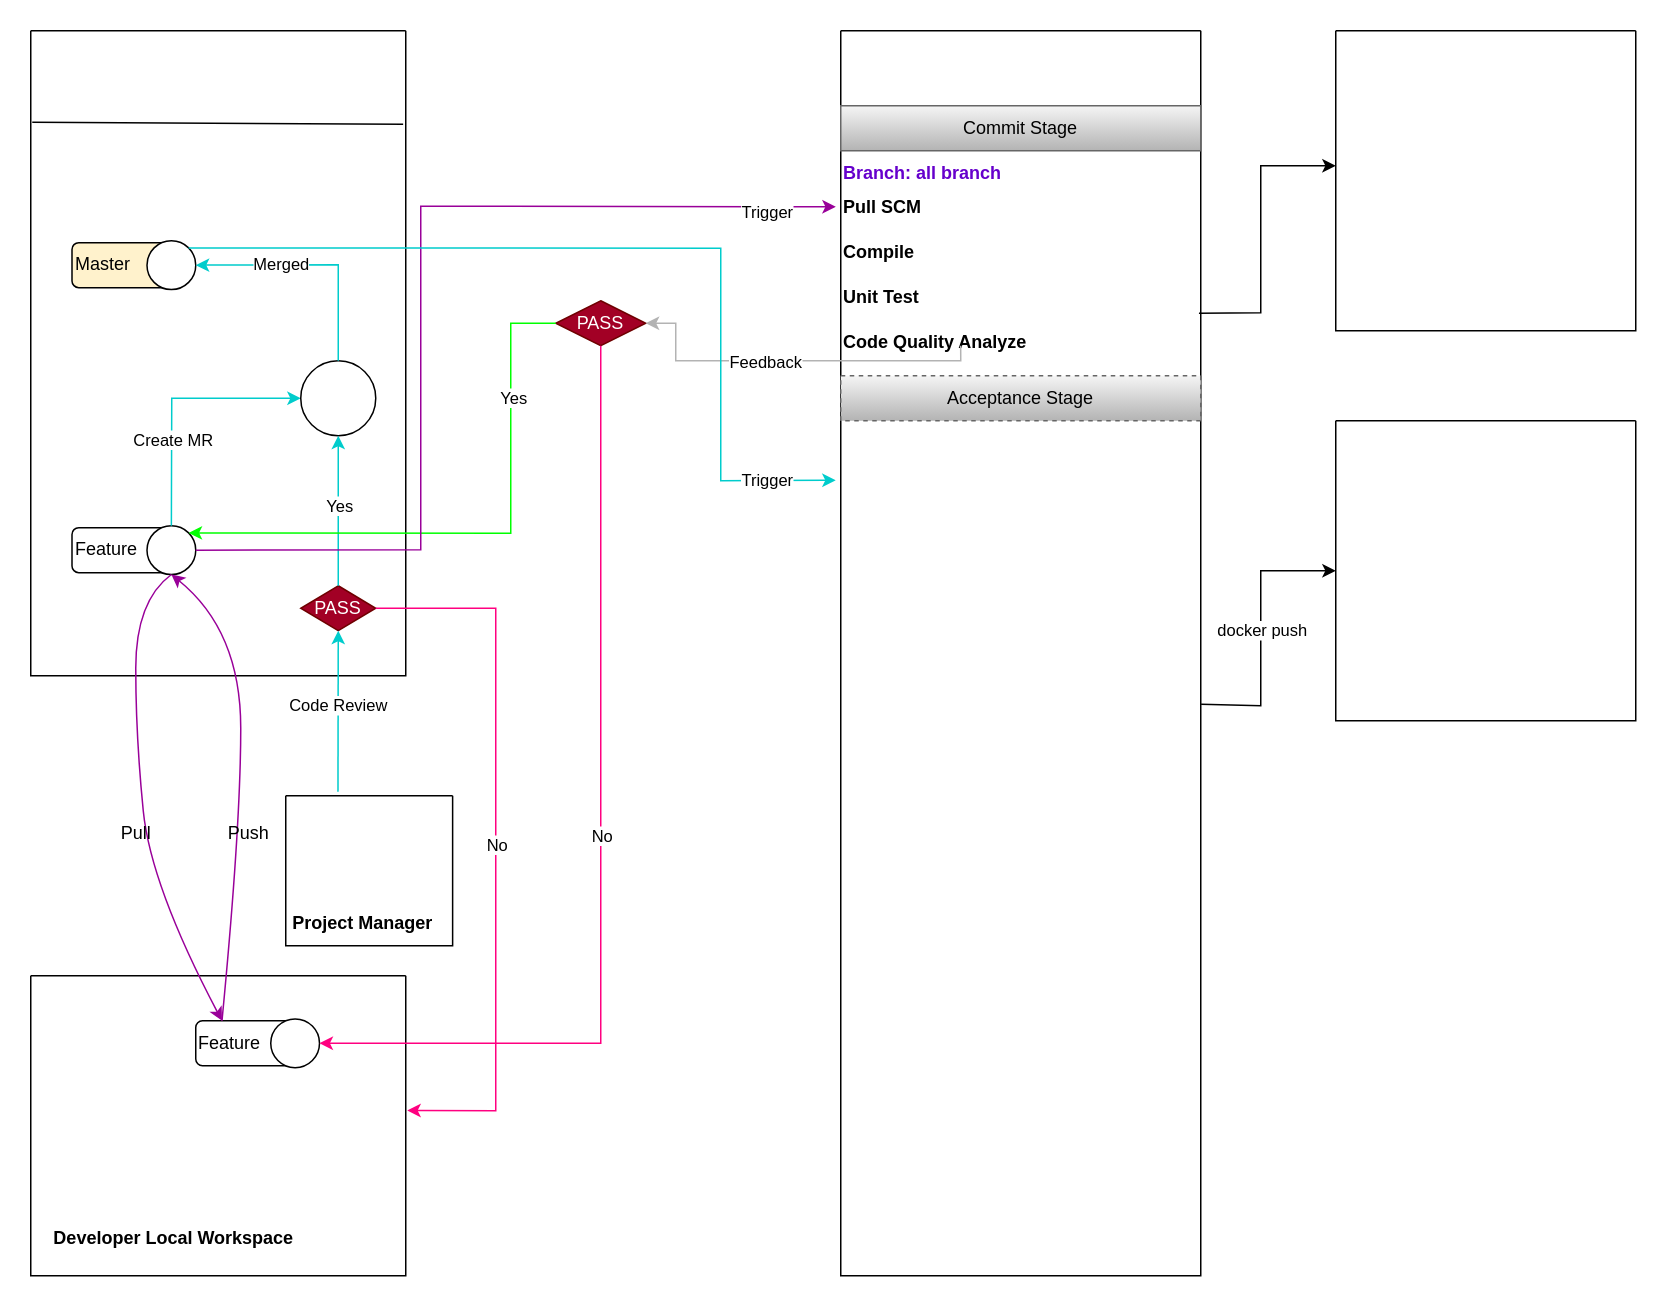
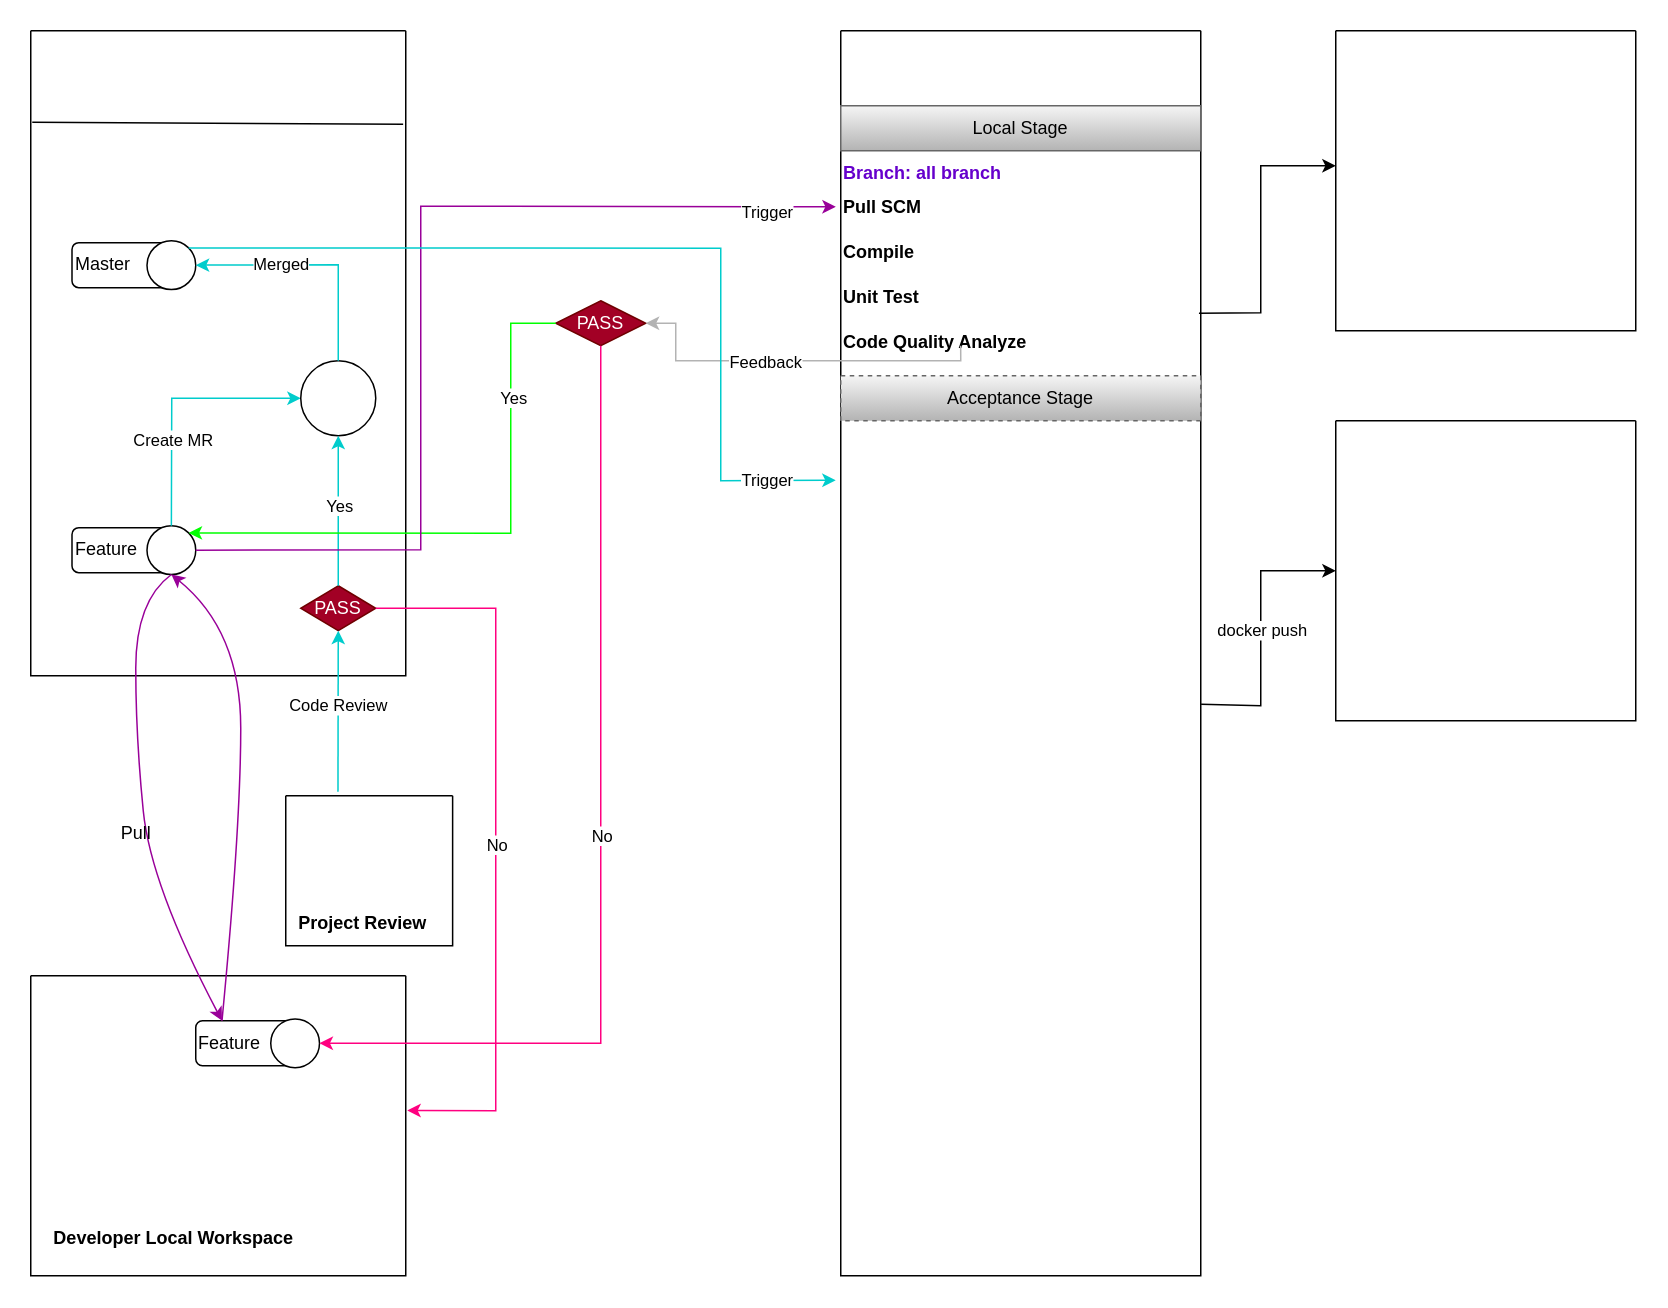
node "Commit Stage": label "Commit Stage" -> "Local Stage"
node "Master": fillcolor #fff2cc -> #ffffff
node "Push": removed
node "Project Manager": label "Project Manager" -> "Project Review"
